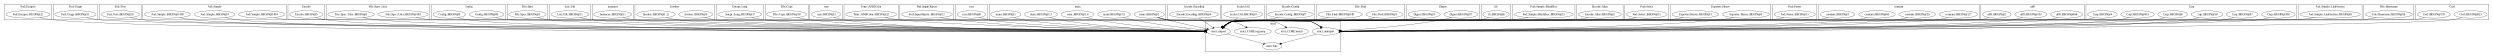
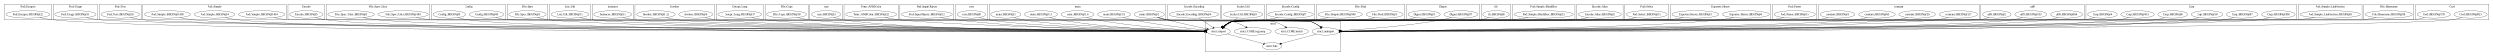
node "File::Find::BEGIN@349": label "File::Find::BEGIN@349" -> "File::Simple::BEGIN@349"
